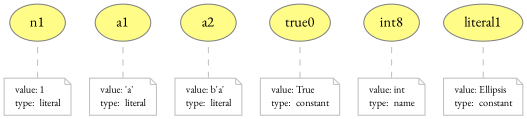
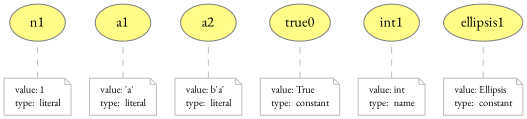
node "int8": label "int8" -> "int1"
node "literal1": label "literal1" -> "ellipsis1"
